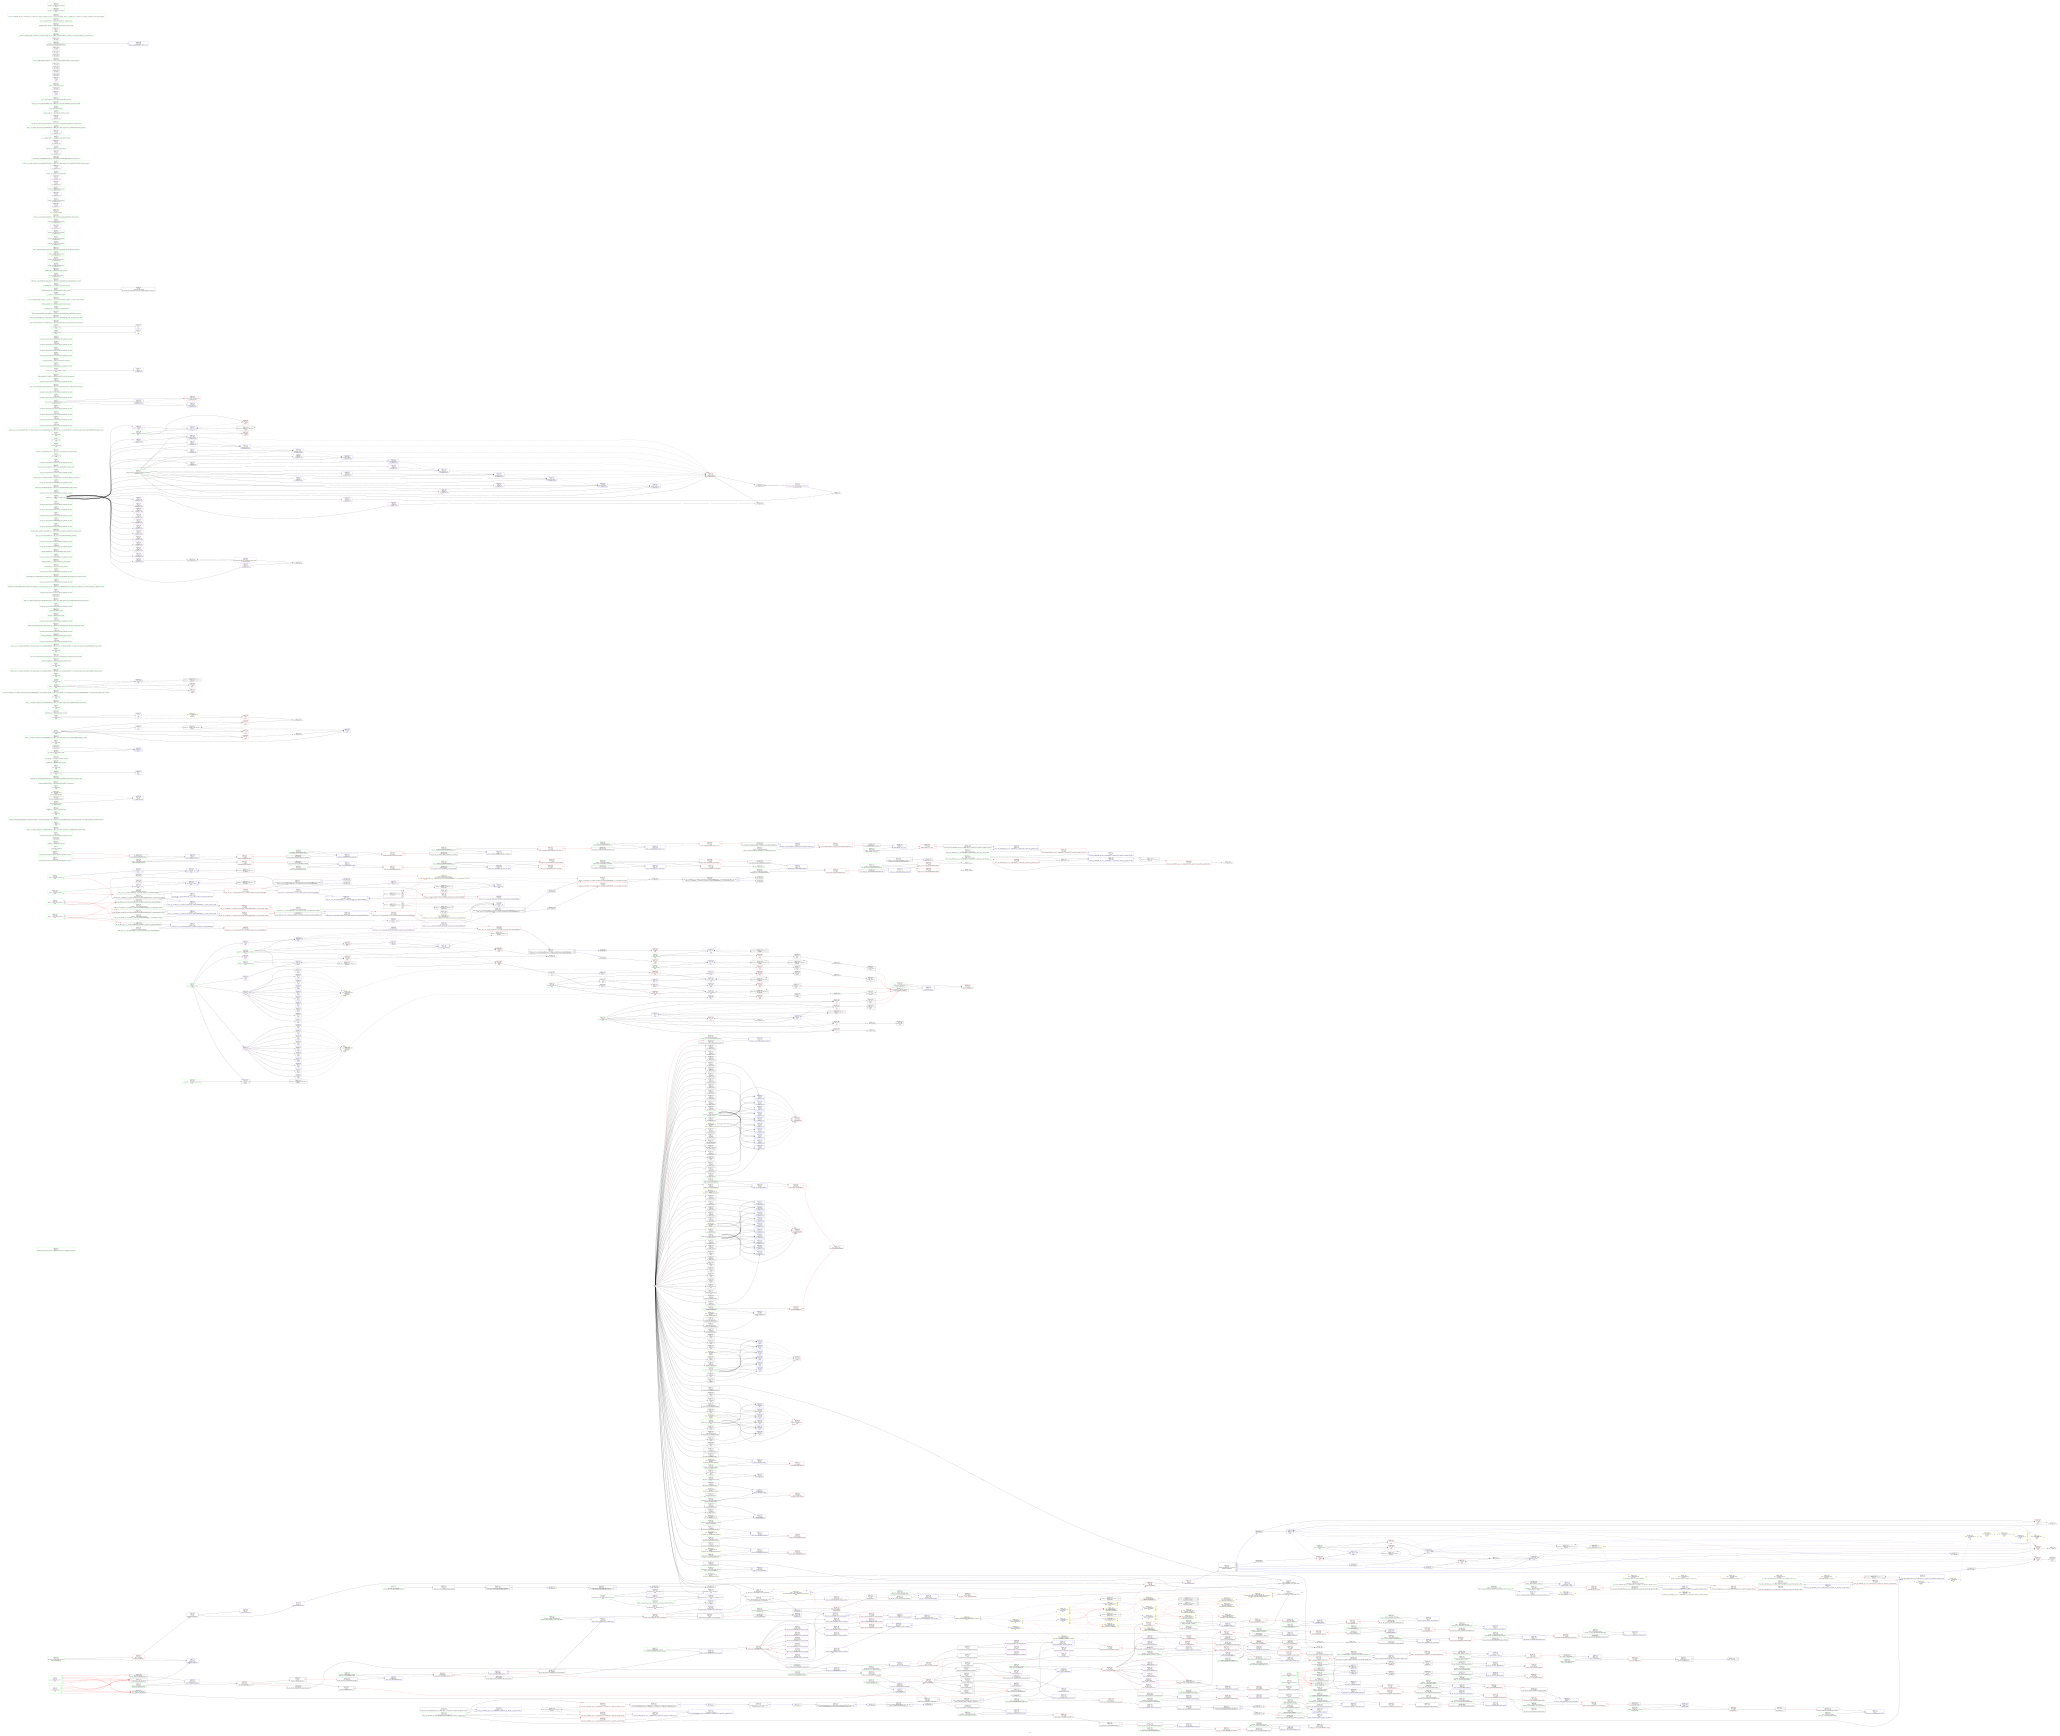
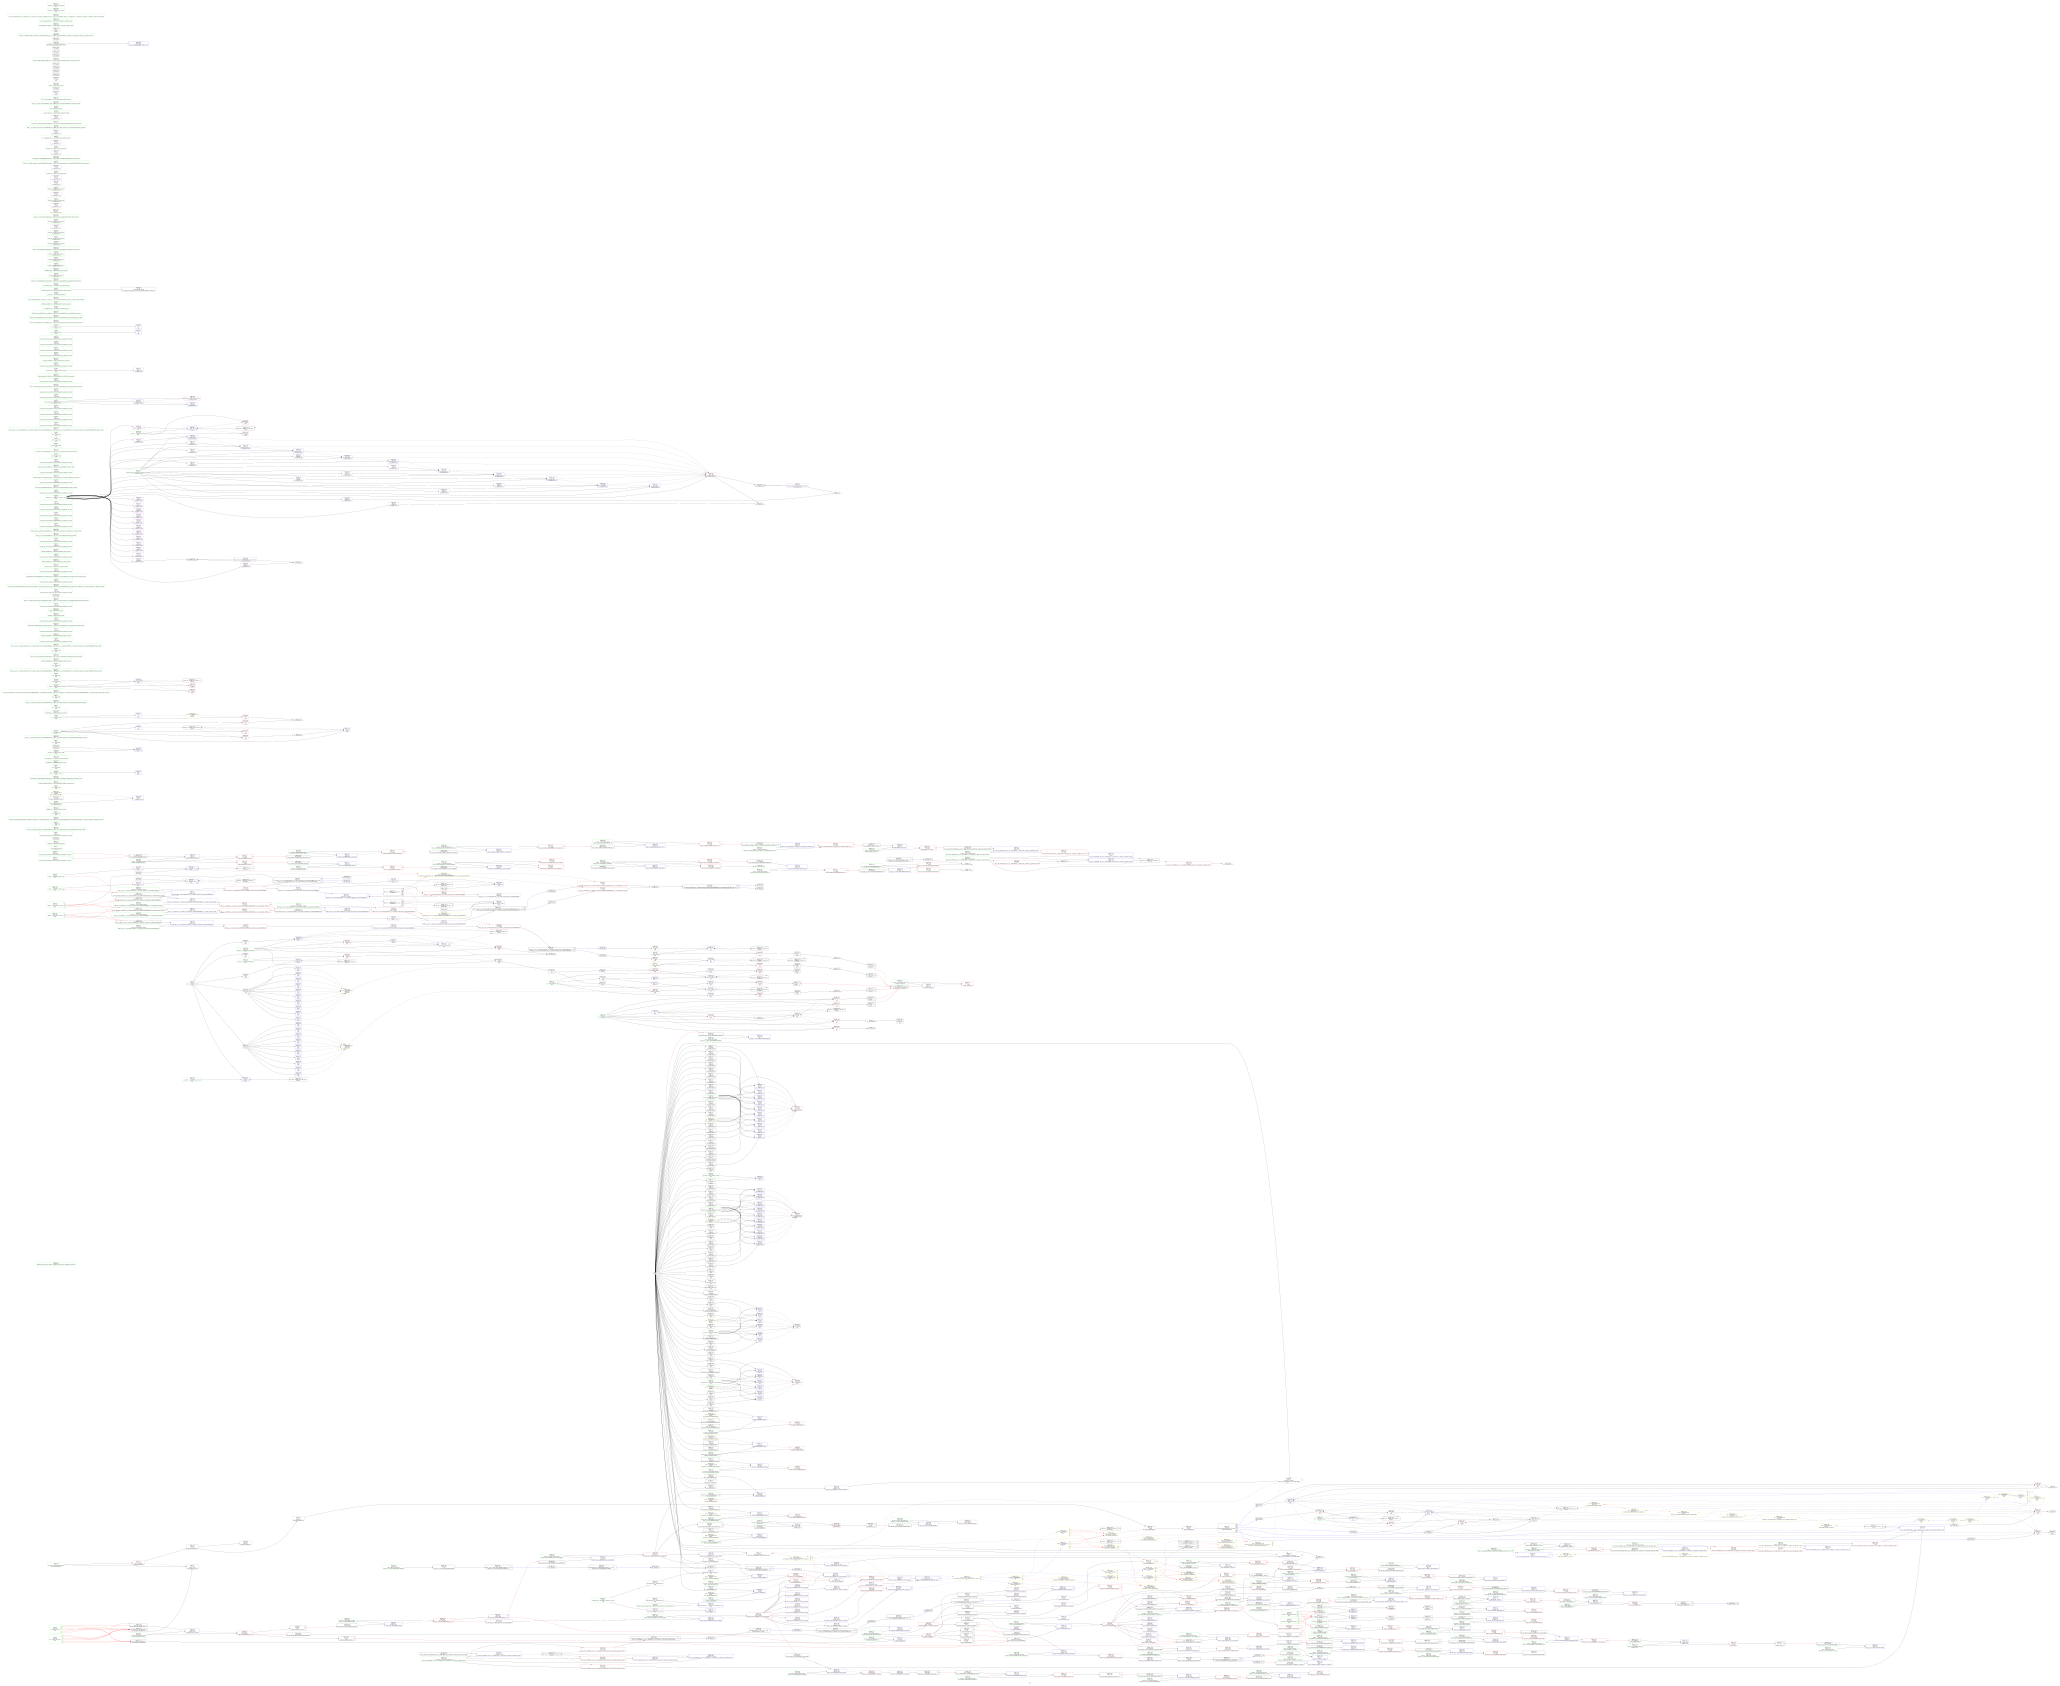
node "NodeID: 256": removed
